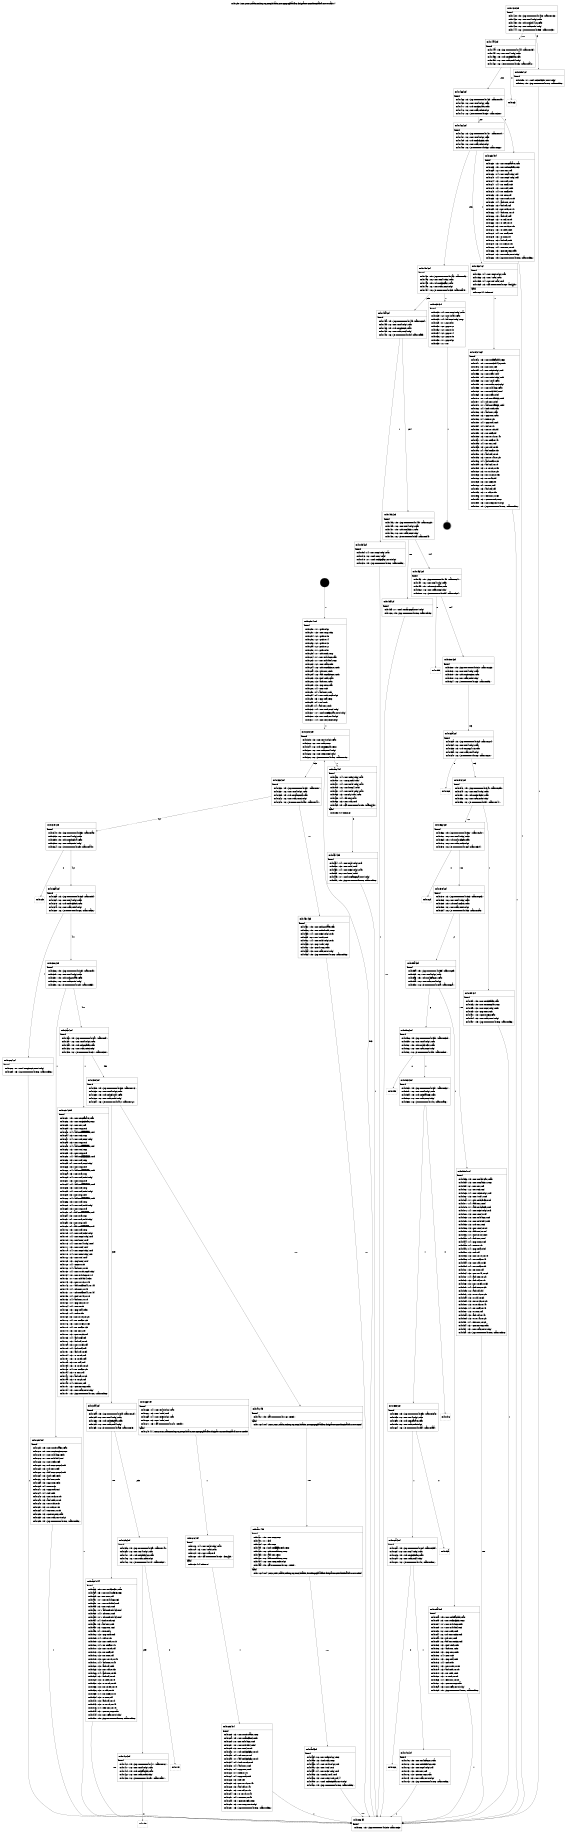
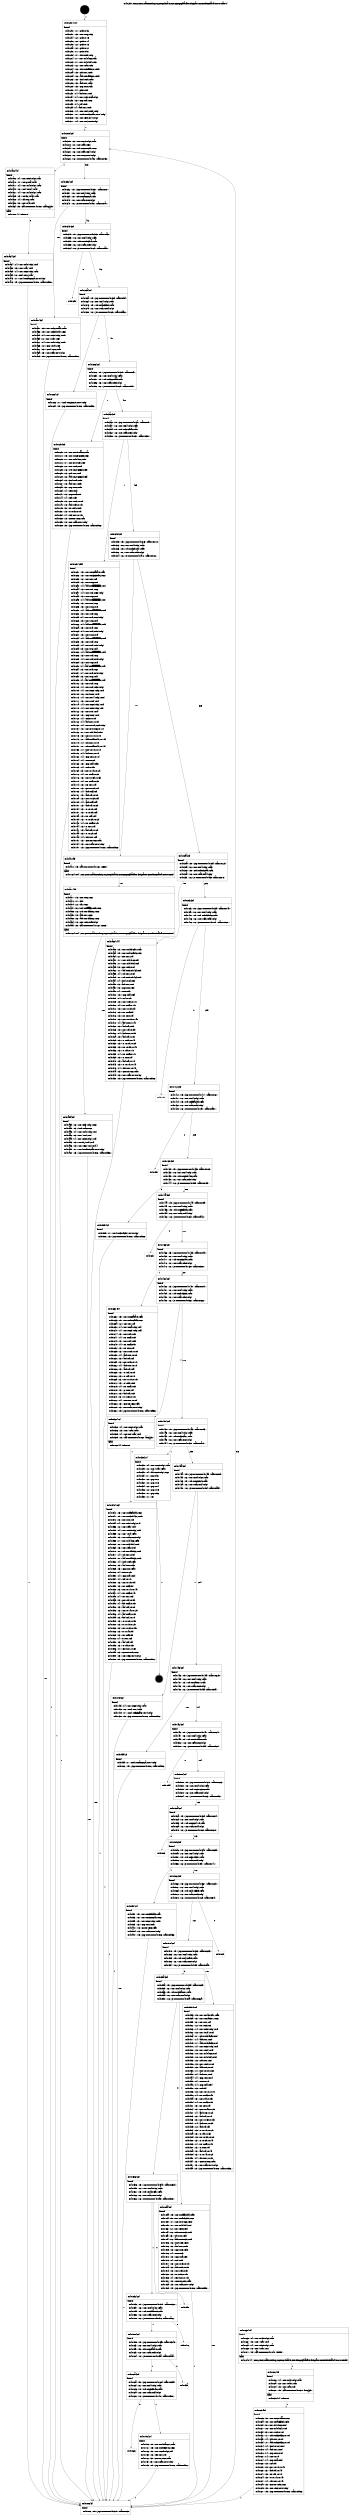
edge "0x401412 [28]" -> "0x40142e [28]": added, label "209"
